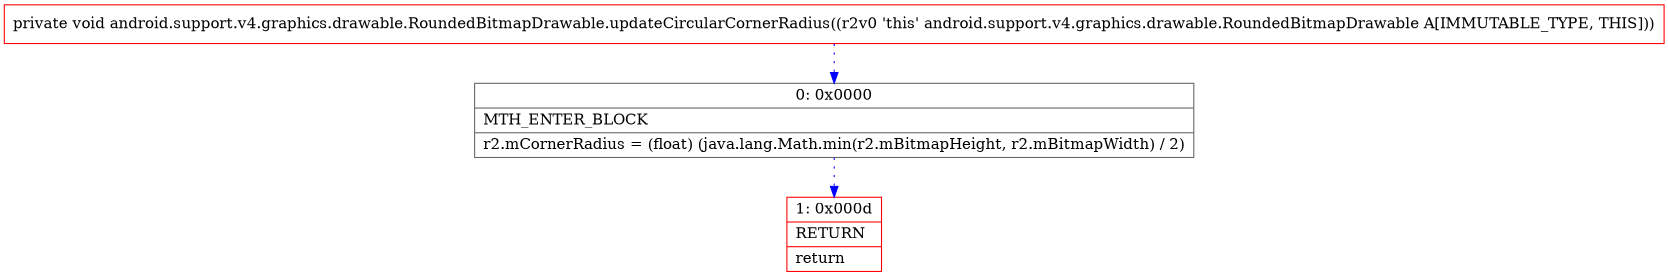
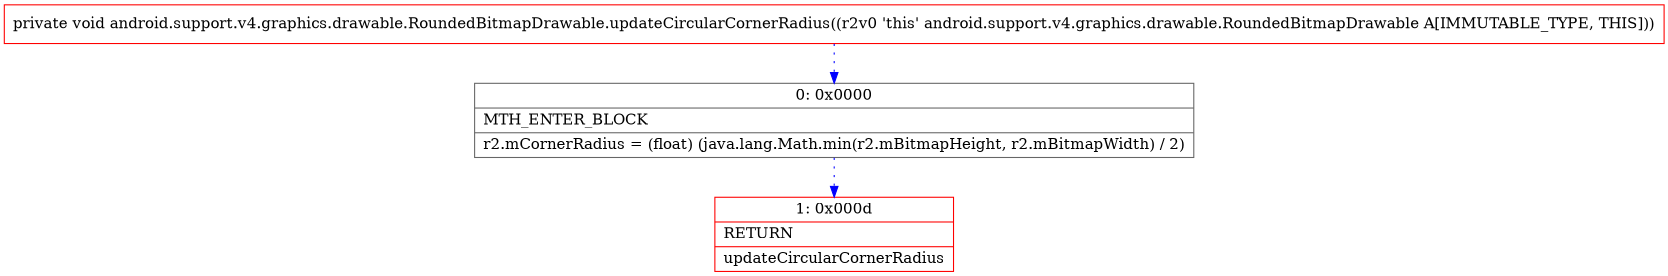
node "1: 0x000d": text "return" -> "updateCircularCornerRadius"
